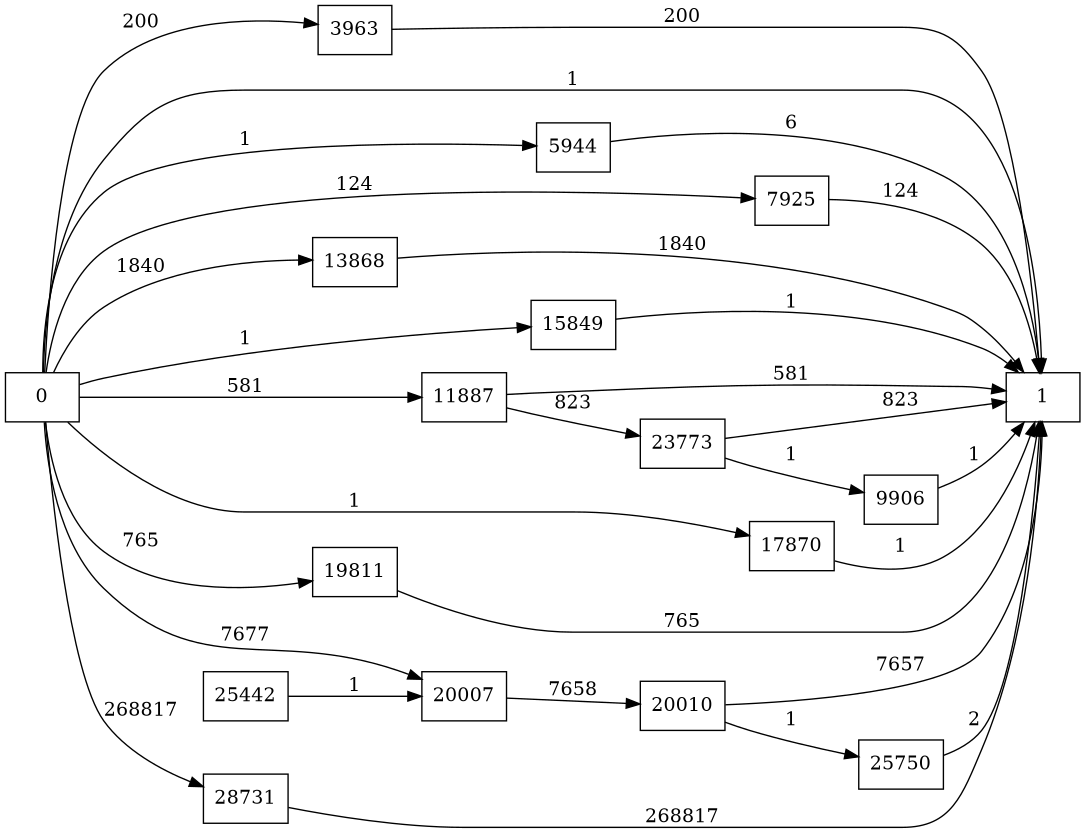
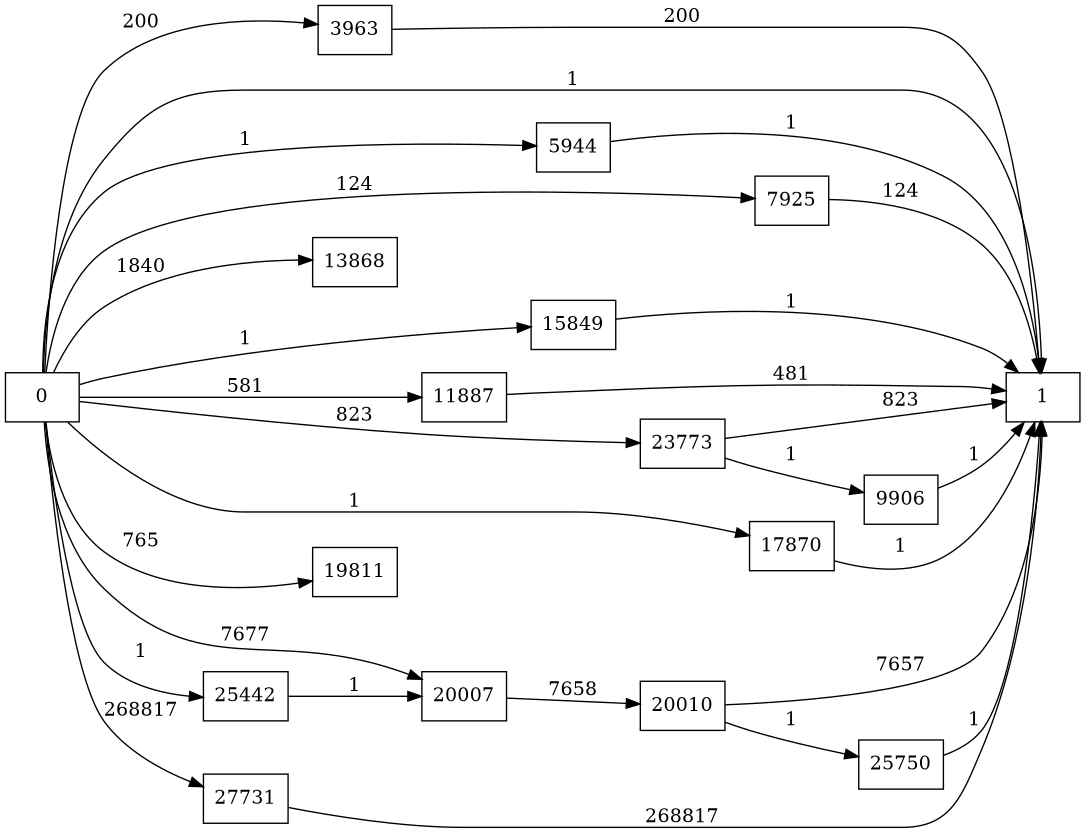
edge "5944" -> "1": label "6" -> "1"
edge "13868" -> "1": removed, label "1840"
edge "11887" -> "1": label "581" -> "481"
edge "11887" -> "23773": now "0" -> "23773"
edge "0" -> "25442": added, label "1"
edge "19811" -> "1": removed, label "765"
edge "25750" -> "1": label "2" -> "1"
node "28731": label "28731" -> "27731"
